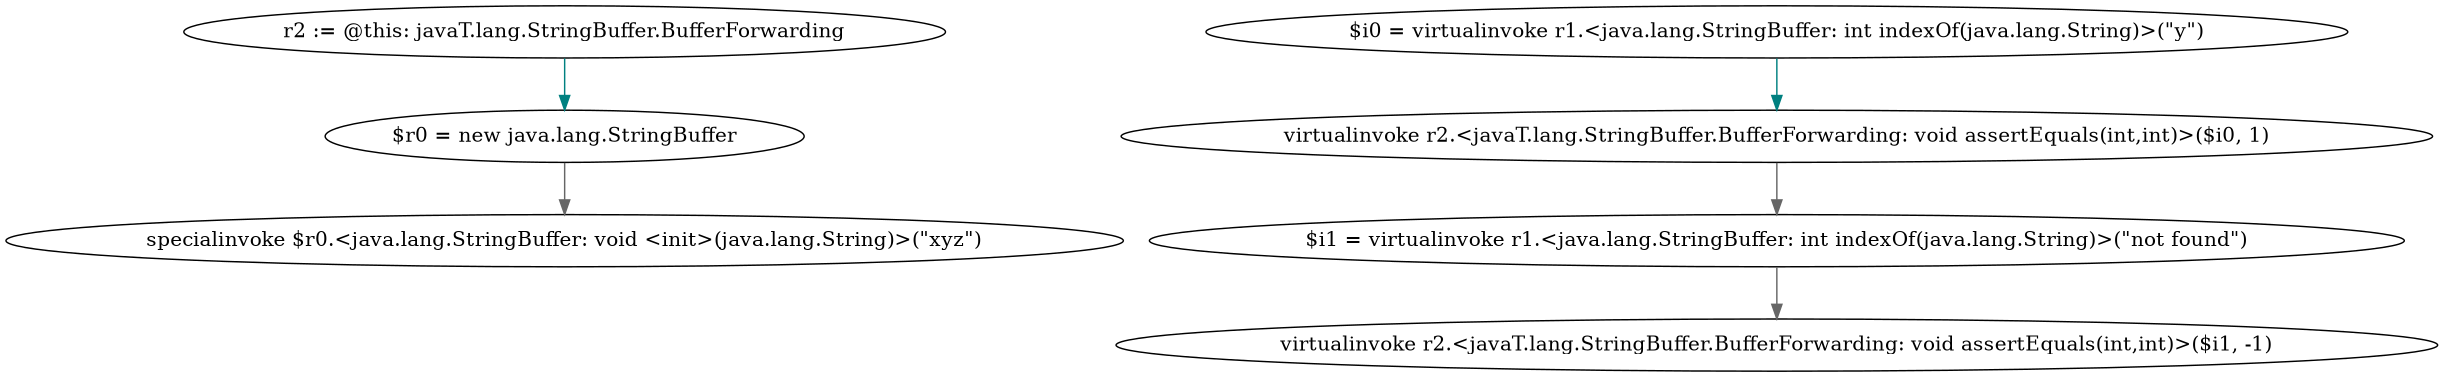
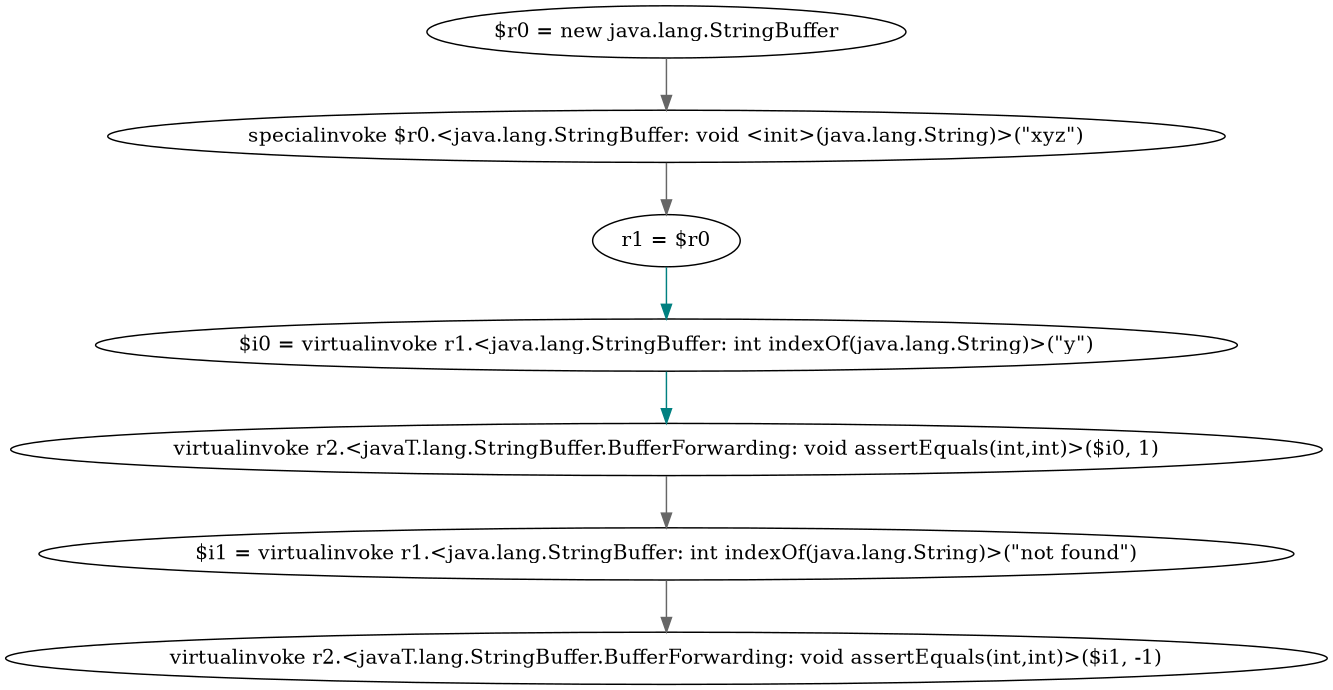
node "r2 := @this: javaT.lang.StringBuffer.BufferForwarding": removed
node "r1 = $r0": added
